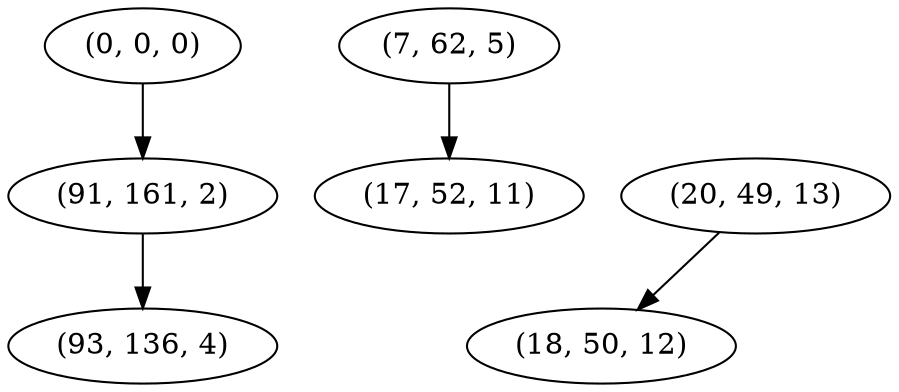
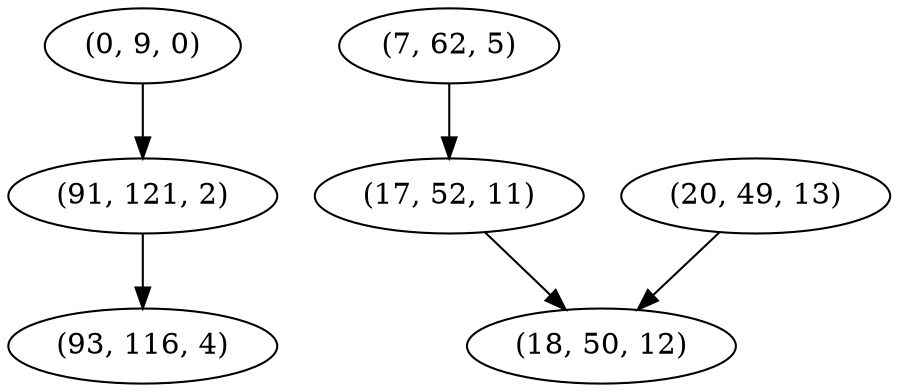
node "(0, 0, 0)": label "(0, 0, 0)" -> "(0, 9, 0)"
node "(91, 161, 2)": label "(91, 161, 2)" -> "(91, 121, 2)"
edge "(17, 52, 11)" -> "(18, 50, 12)": added
node "(93, 136, 4)": label "(93, 136, 4)" -> "(93, 116, 4)"
